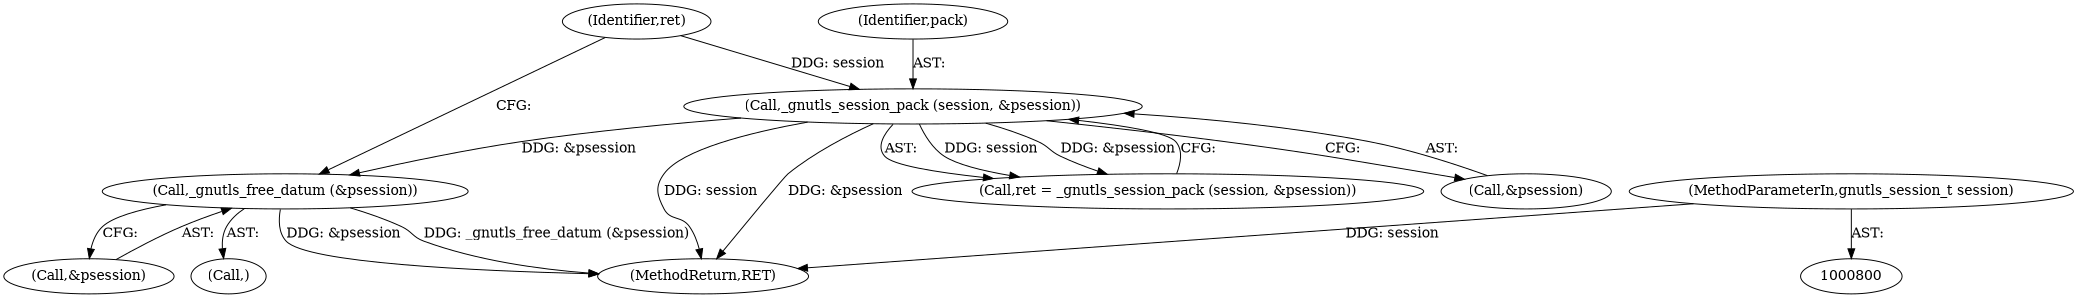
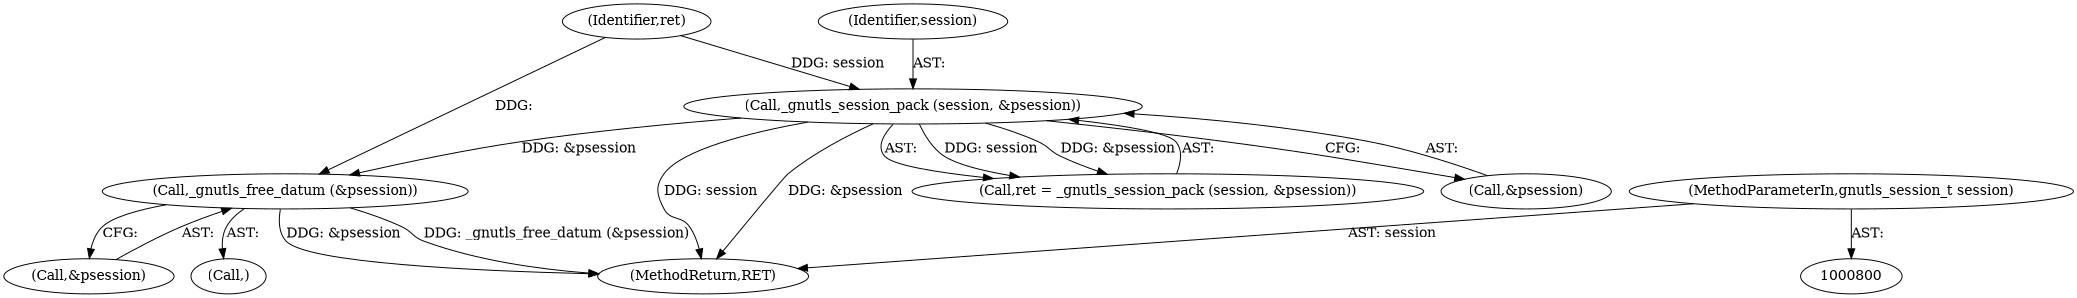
node "(Identifier,pack)": label "(Identifier,pack)" -> "(Identifier,session)"
edge "(Identifier,ret)" -> "(Call,_gnutls_free_datum (&psession))": label "CFG: " -> "DDG: "
edge "(Call,ret = _gnutls_session_pack (session, &psession))" -> "(Call,_gnutls_session_pack (session, &psession))": label "CFG: " -> "AST: "
edge "(MethodParameterIn,gnutls_session_t session)" -> "(MethodReturn,RET)": label "DDG: session" -> "AST: session"
